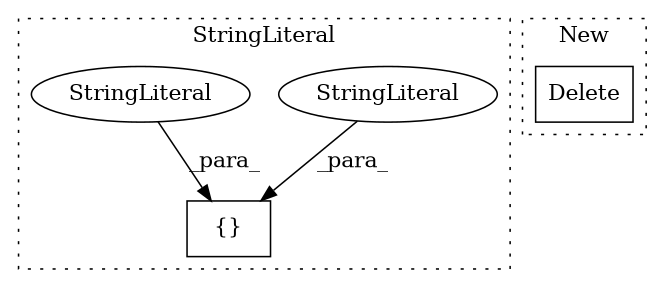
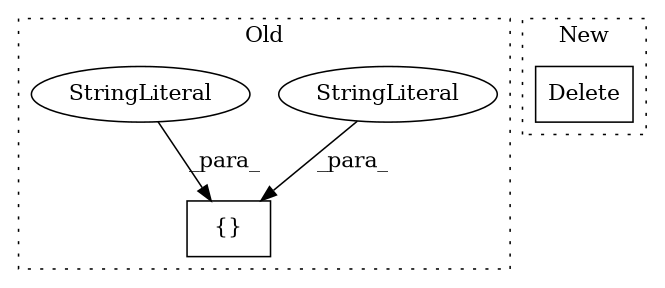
cluster "StringLiteral": label "StringLiteral" -> "Old"
